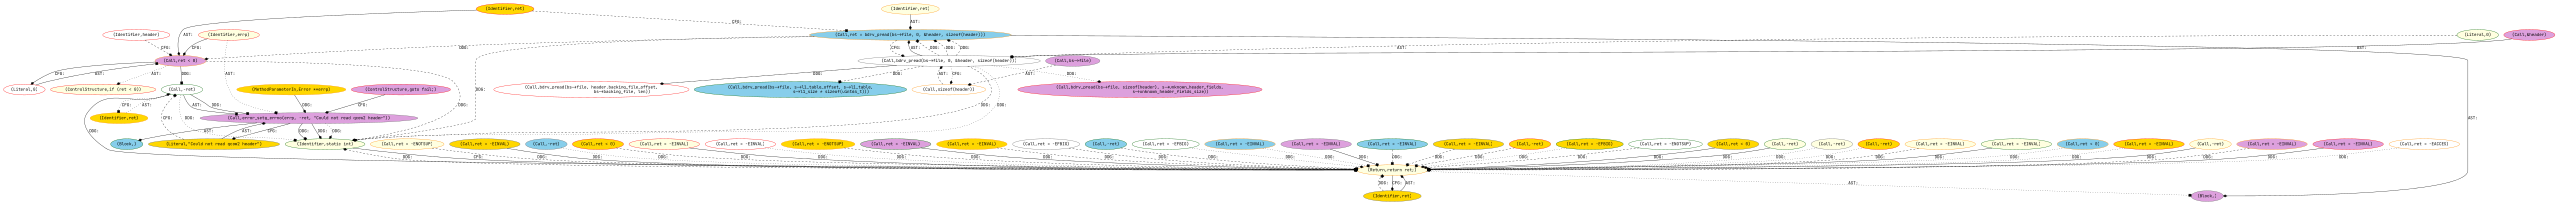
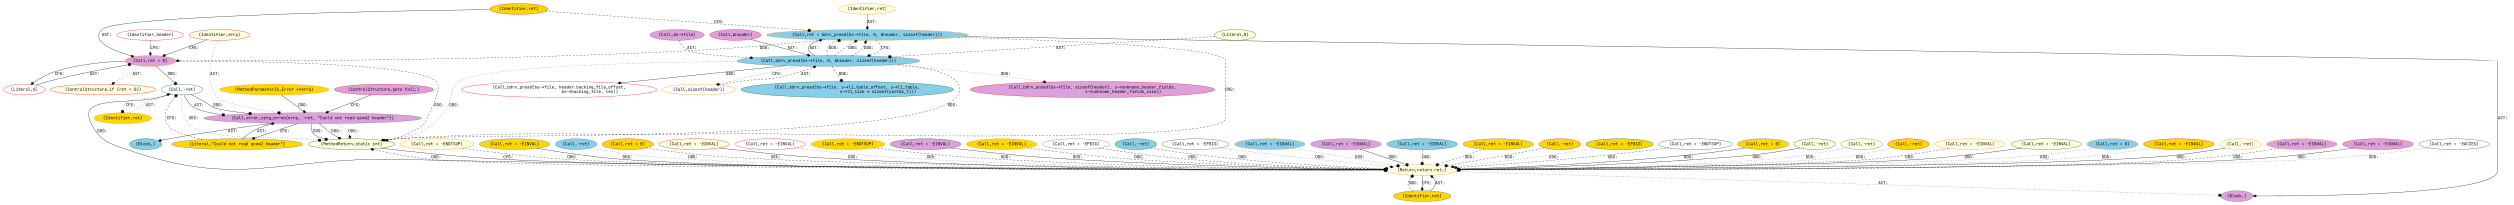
node "(Call,bdrv_pread(bs->file, 0, &header, sizeof(header)))": fillcolor white -> skyblue
edge "(Call,bs->file)" -> "(Call,sizeof(header))": now "(Call,bs->file)" -> "(Call,bdrv_pread(bs->file, 0, &header, sizeof(header)))"
node "(Identifier,static int)": label "(Identifier,static int)" -> "(MethodReturn,static int)"
node "(Call,ret = -EACCES)": color darkorange -> darkgreen
